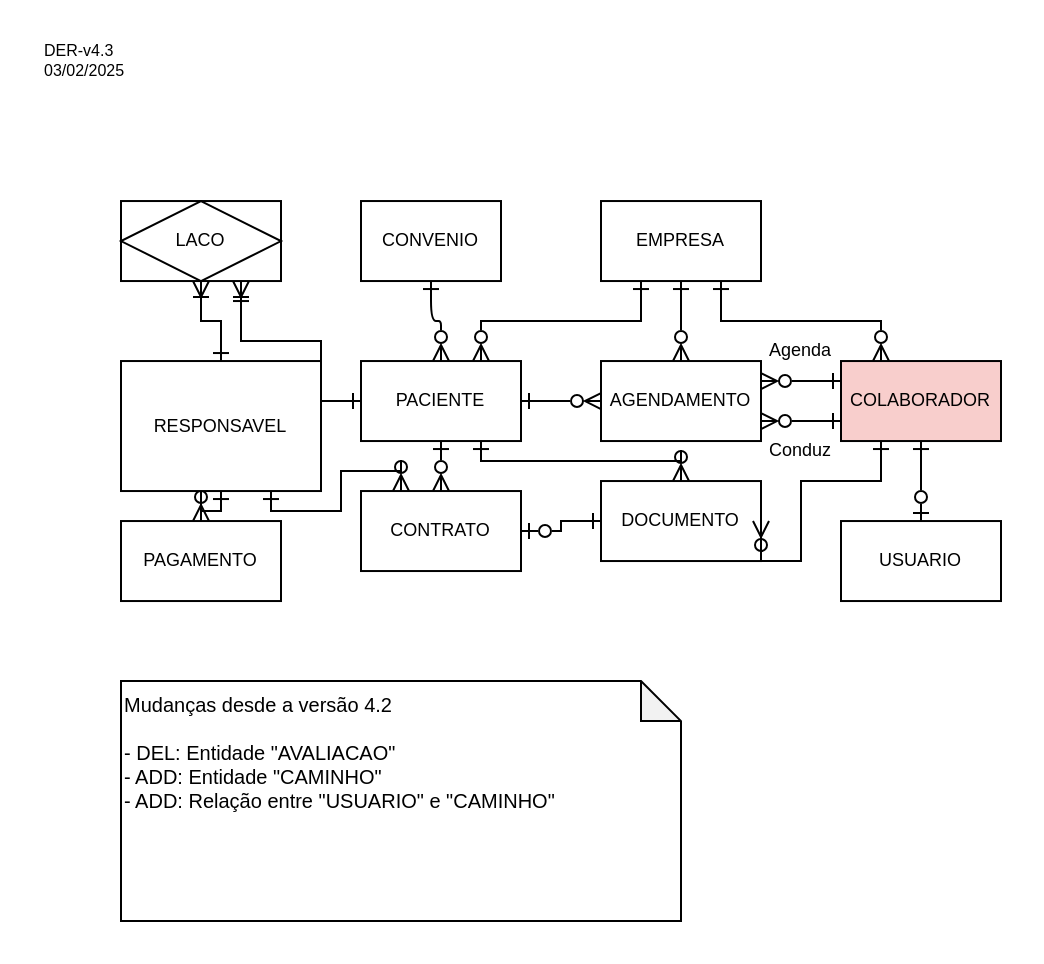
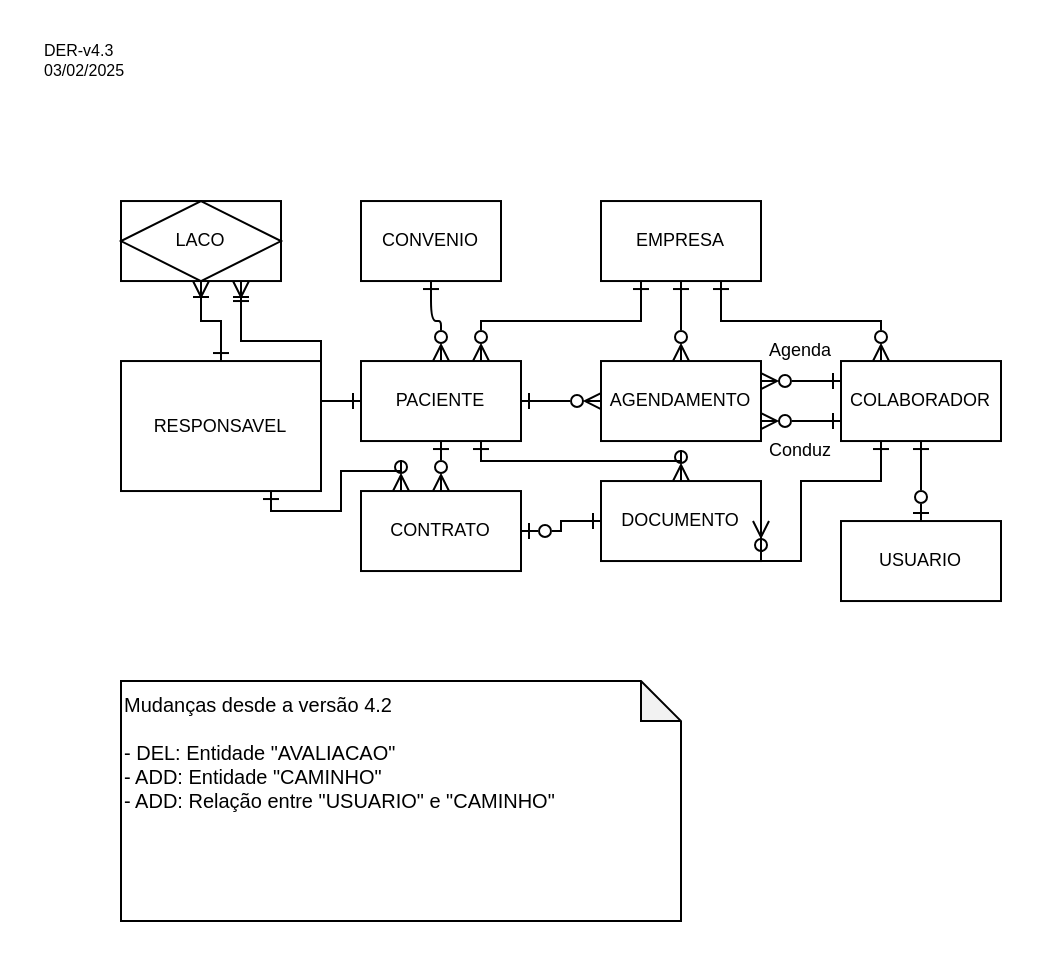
node "COLABORADOR": fillcolor #f8cecc -> #ffffff
edge "RESPONSAVEL" -- "PAGAMENTO": removed
node "PAGAMENTO": removed
